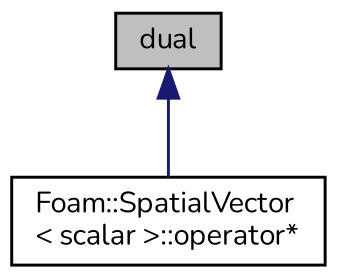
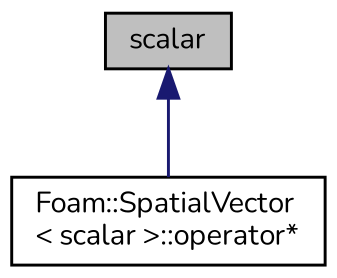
node "dual": label "dual" -> "scalar"
